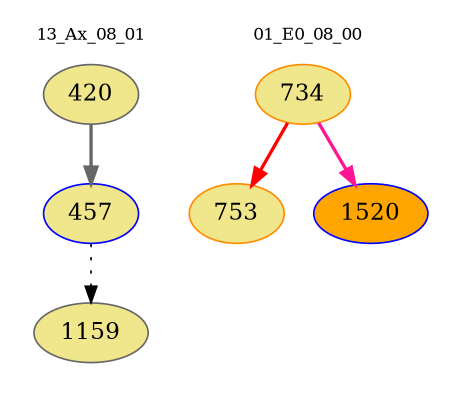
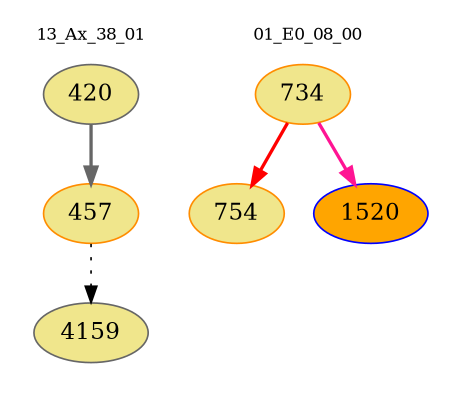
cluster "13_Ax_08_01": label "13_Ax_08_01" -> "13_Ax_38_01"
node "457": color blue -> darkorange
node "753": label "753" -> "754"
node "1159": label "1159" -> "4159"
